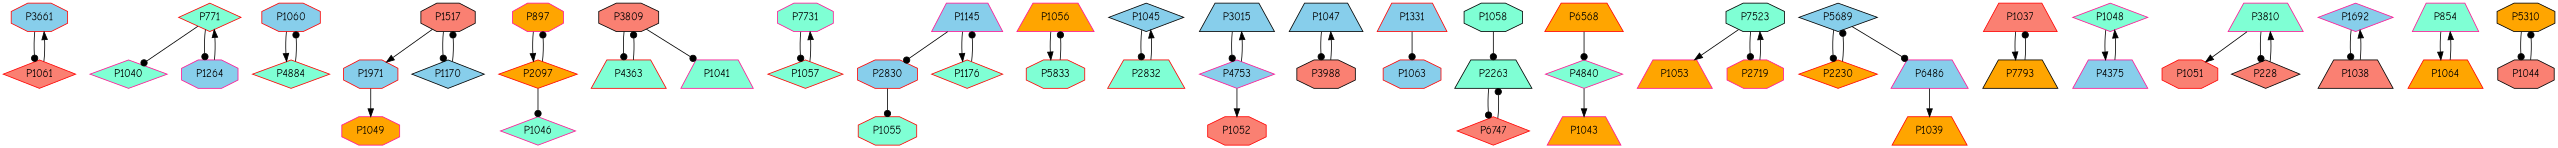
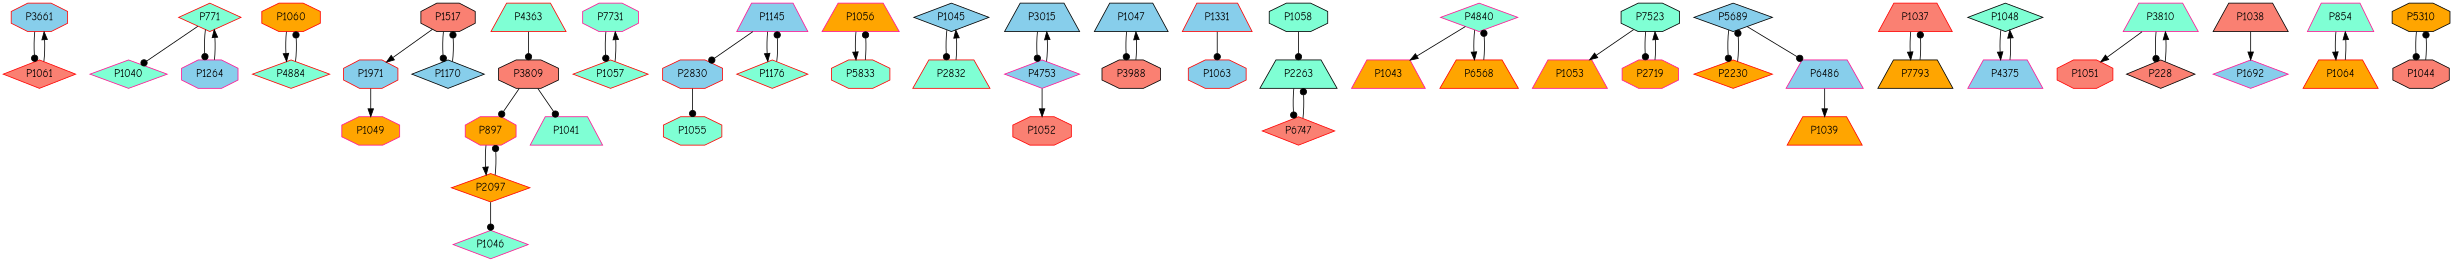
node "P1060": fillcolor skyblue -> orange
node "P1048": color deeppink -> black
edge "P4840" -> "P6568": added
edge "P1692" -> "P1038": removed
edge "P3809" -> "P4363": now "P3809" -> "P897"
